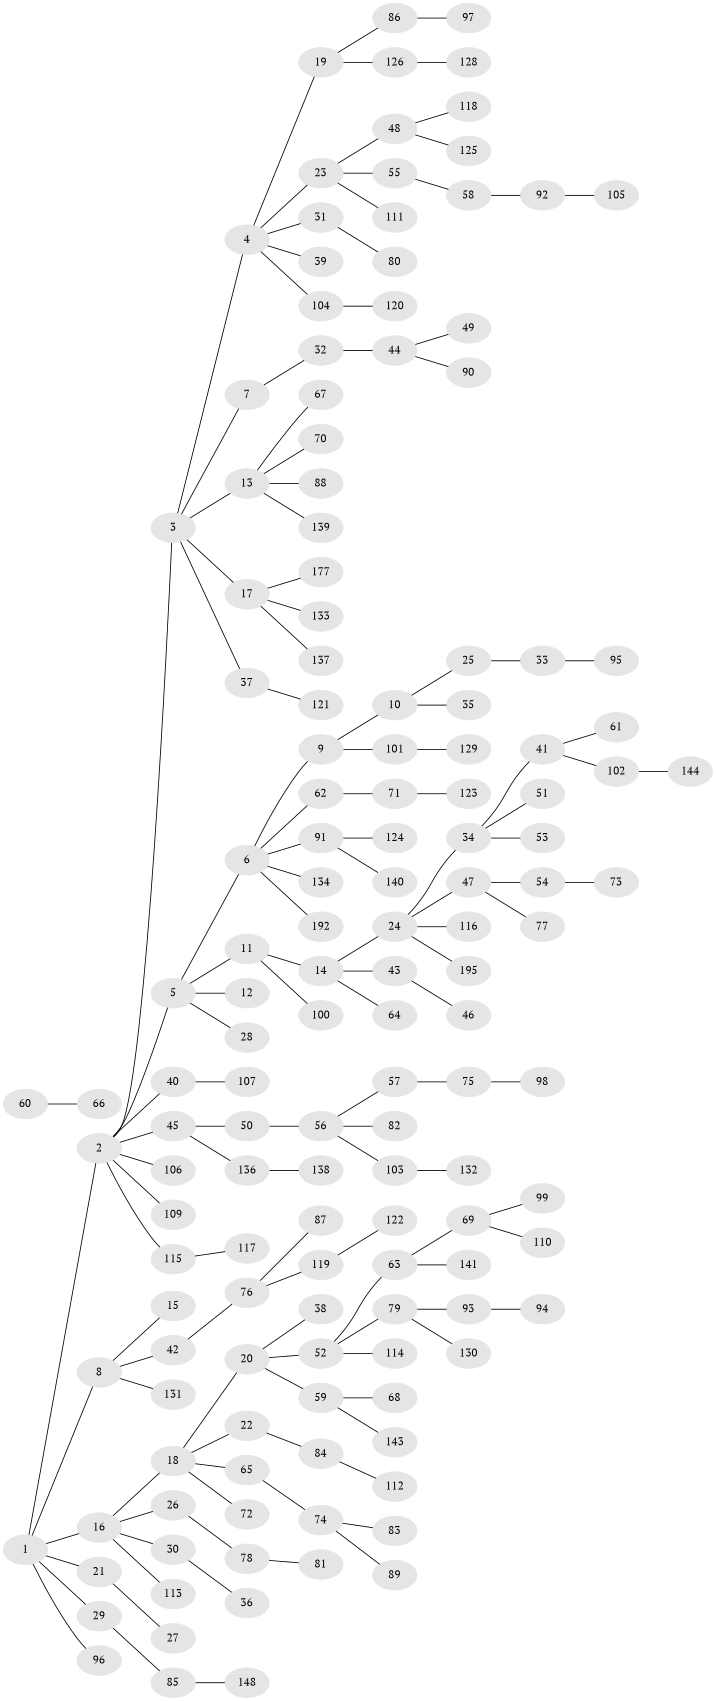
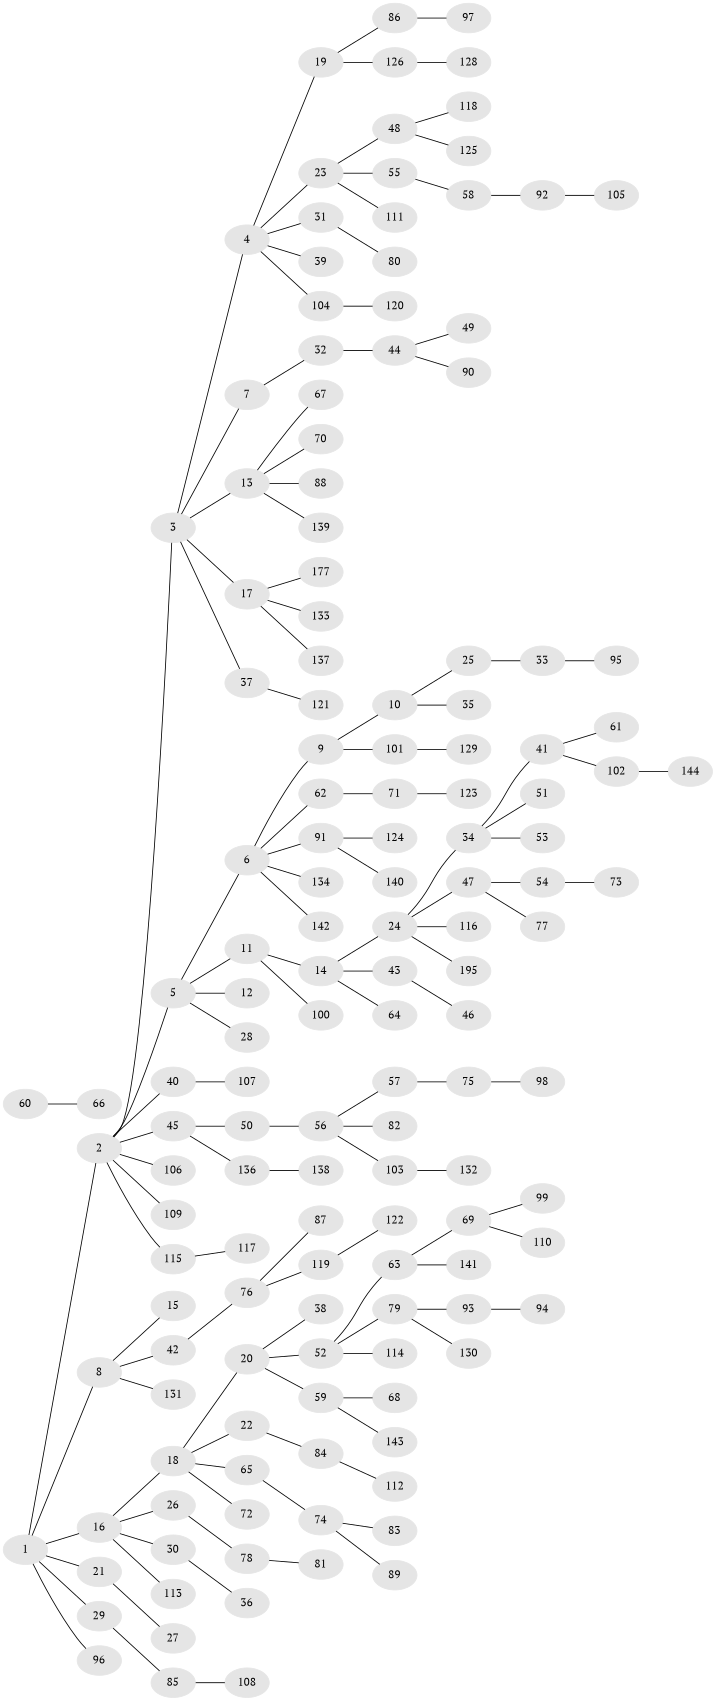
node "192": label "192" -> "142"
node "148": label "148" -> "108"
